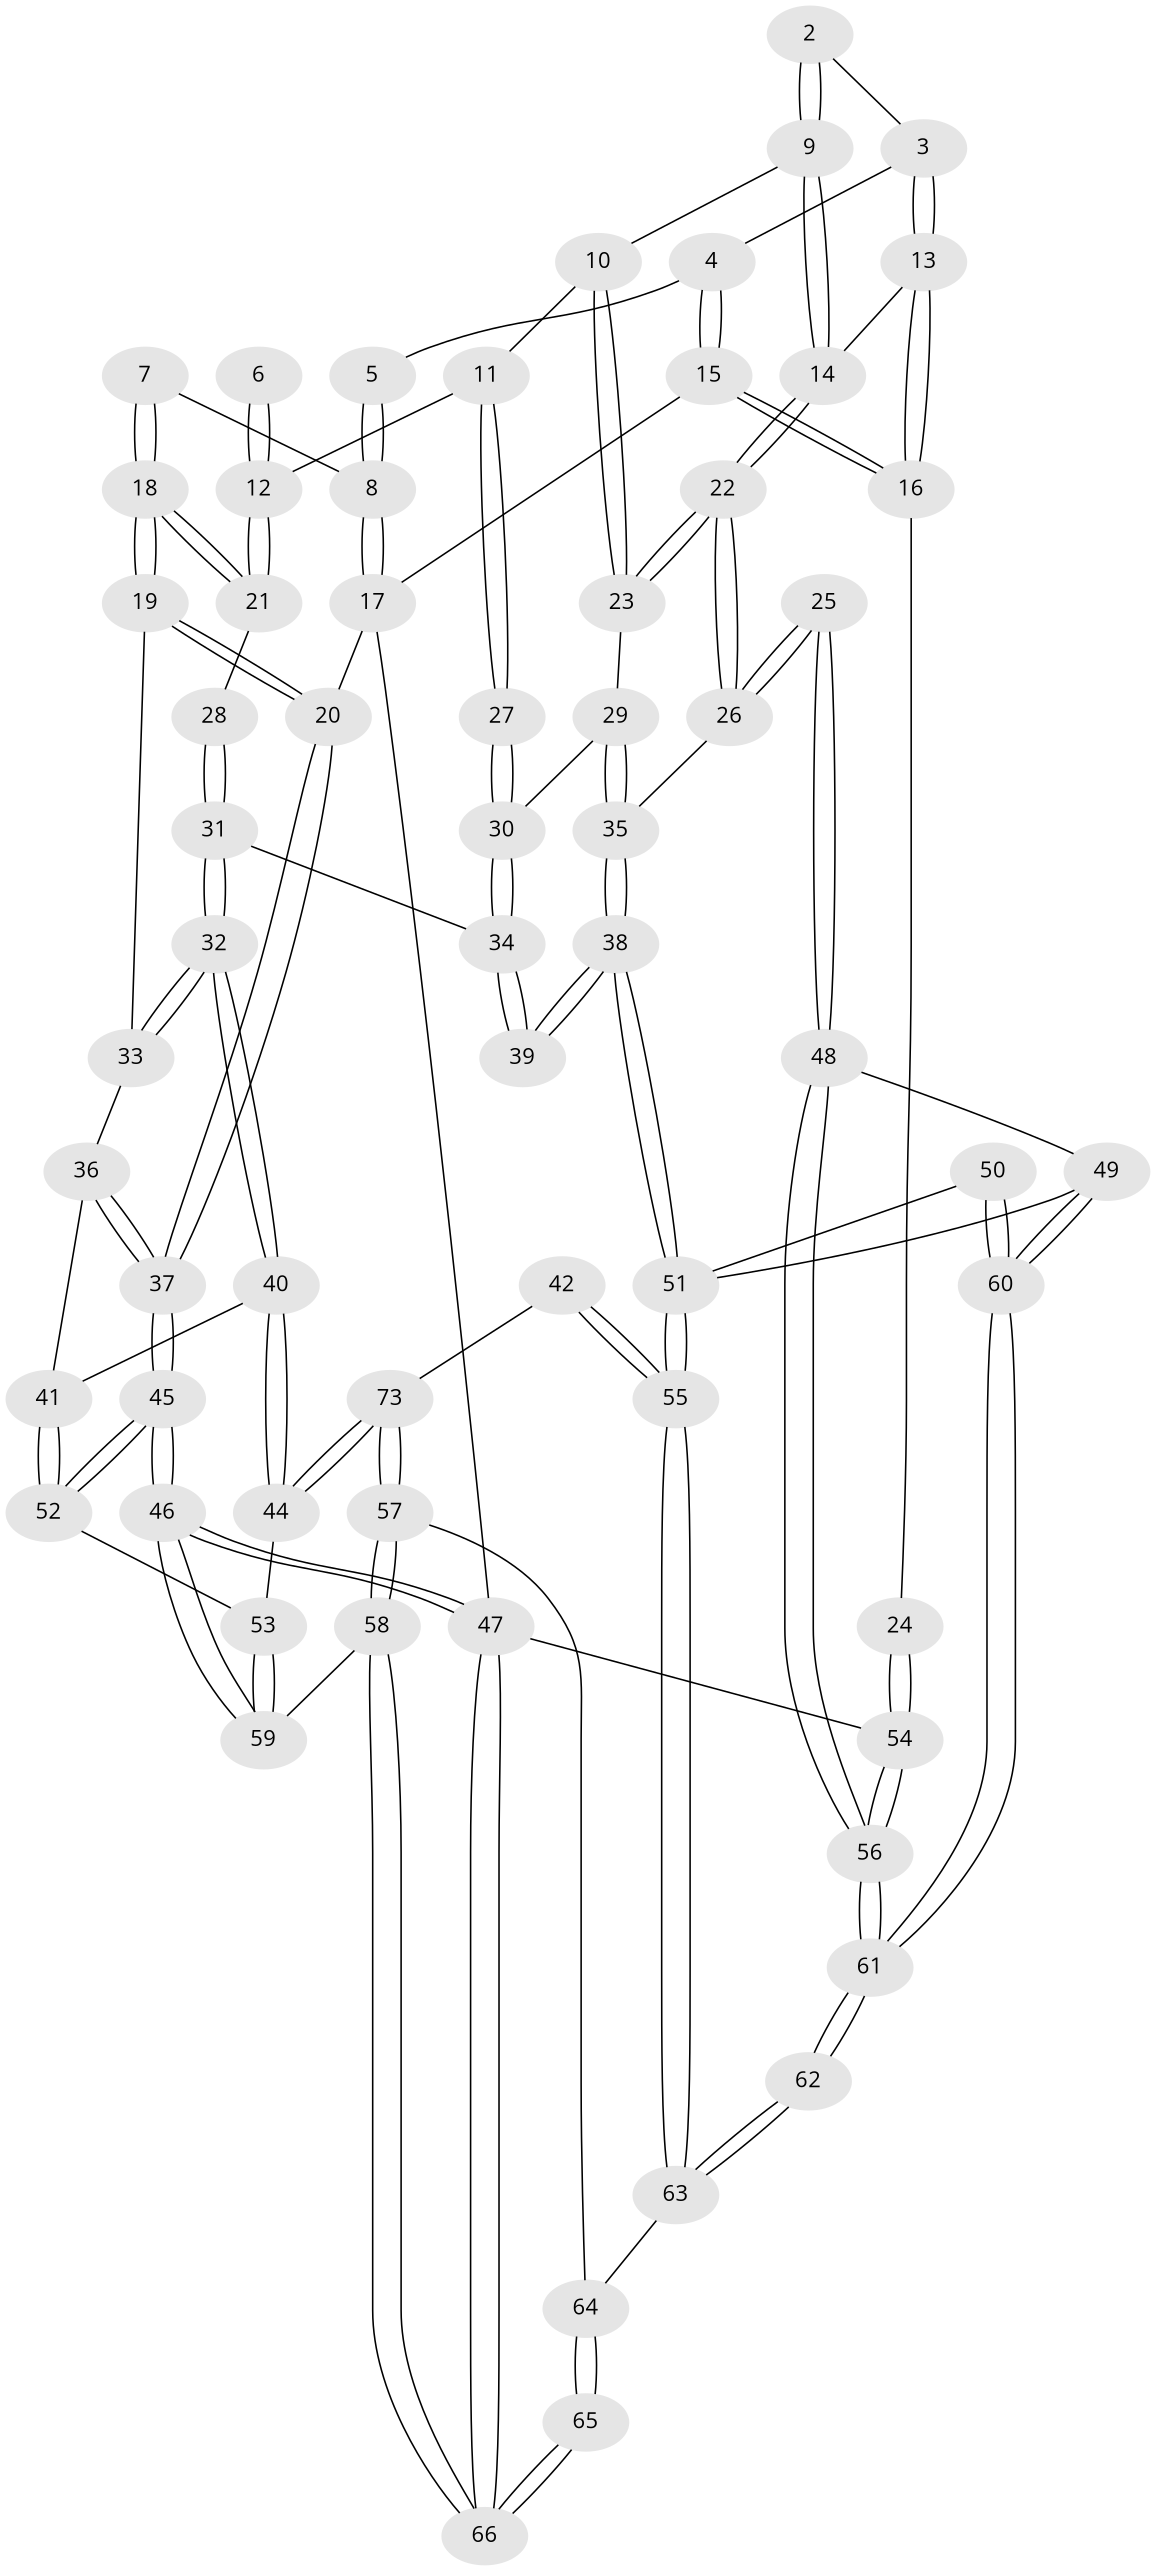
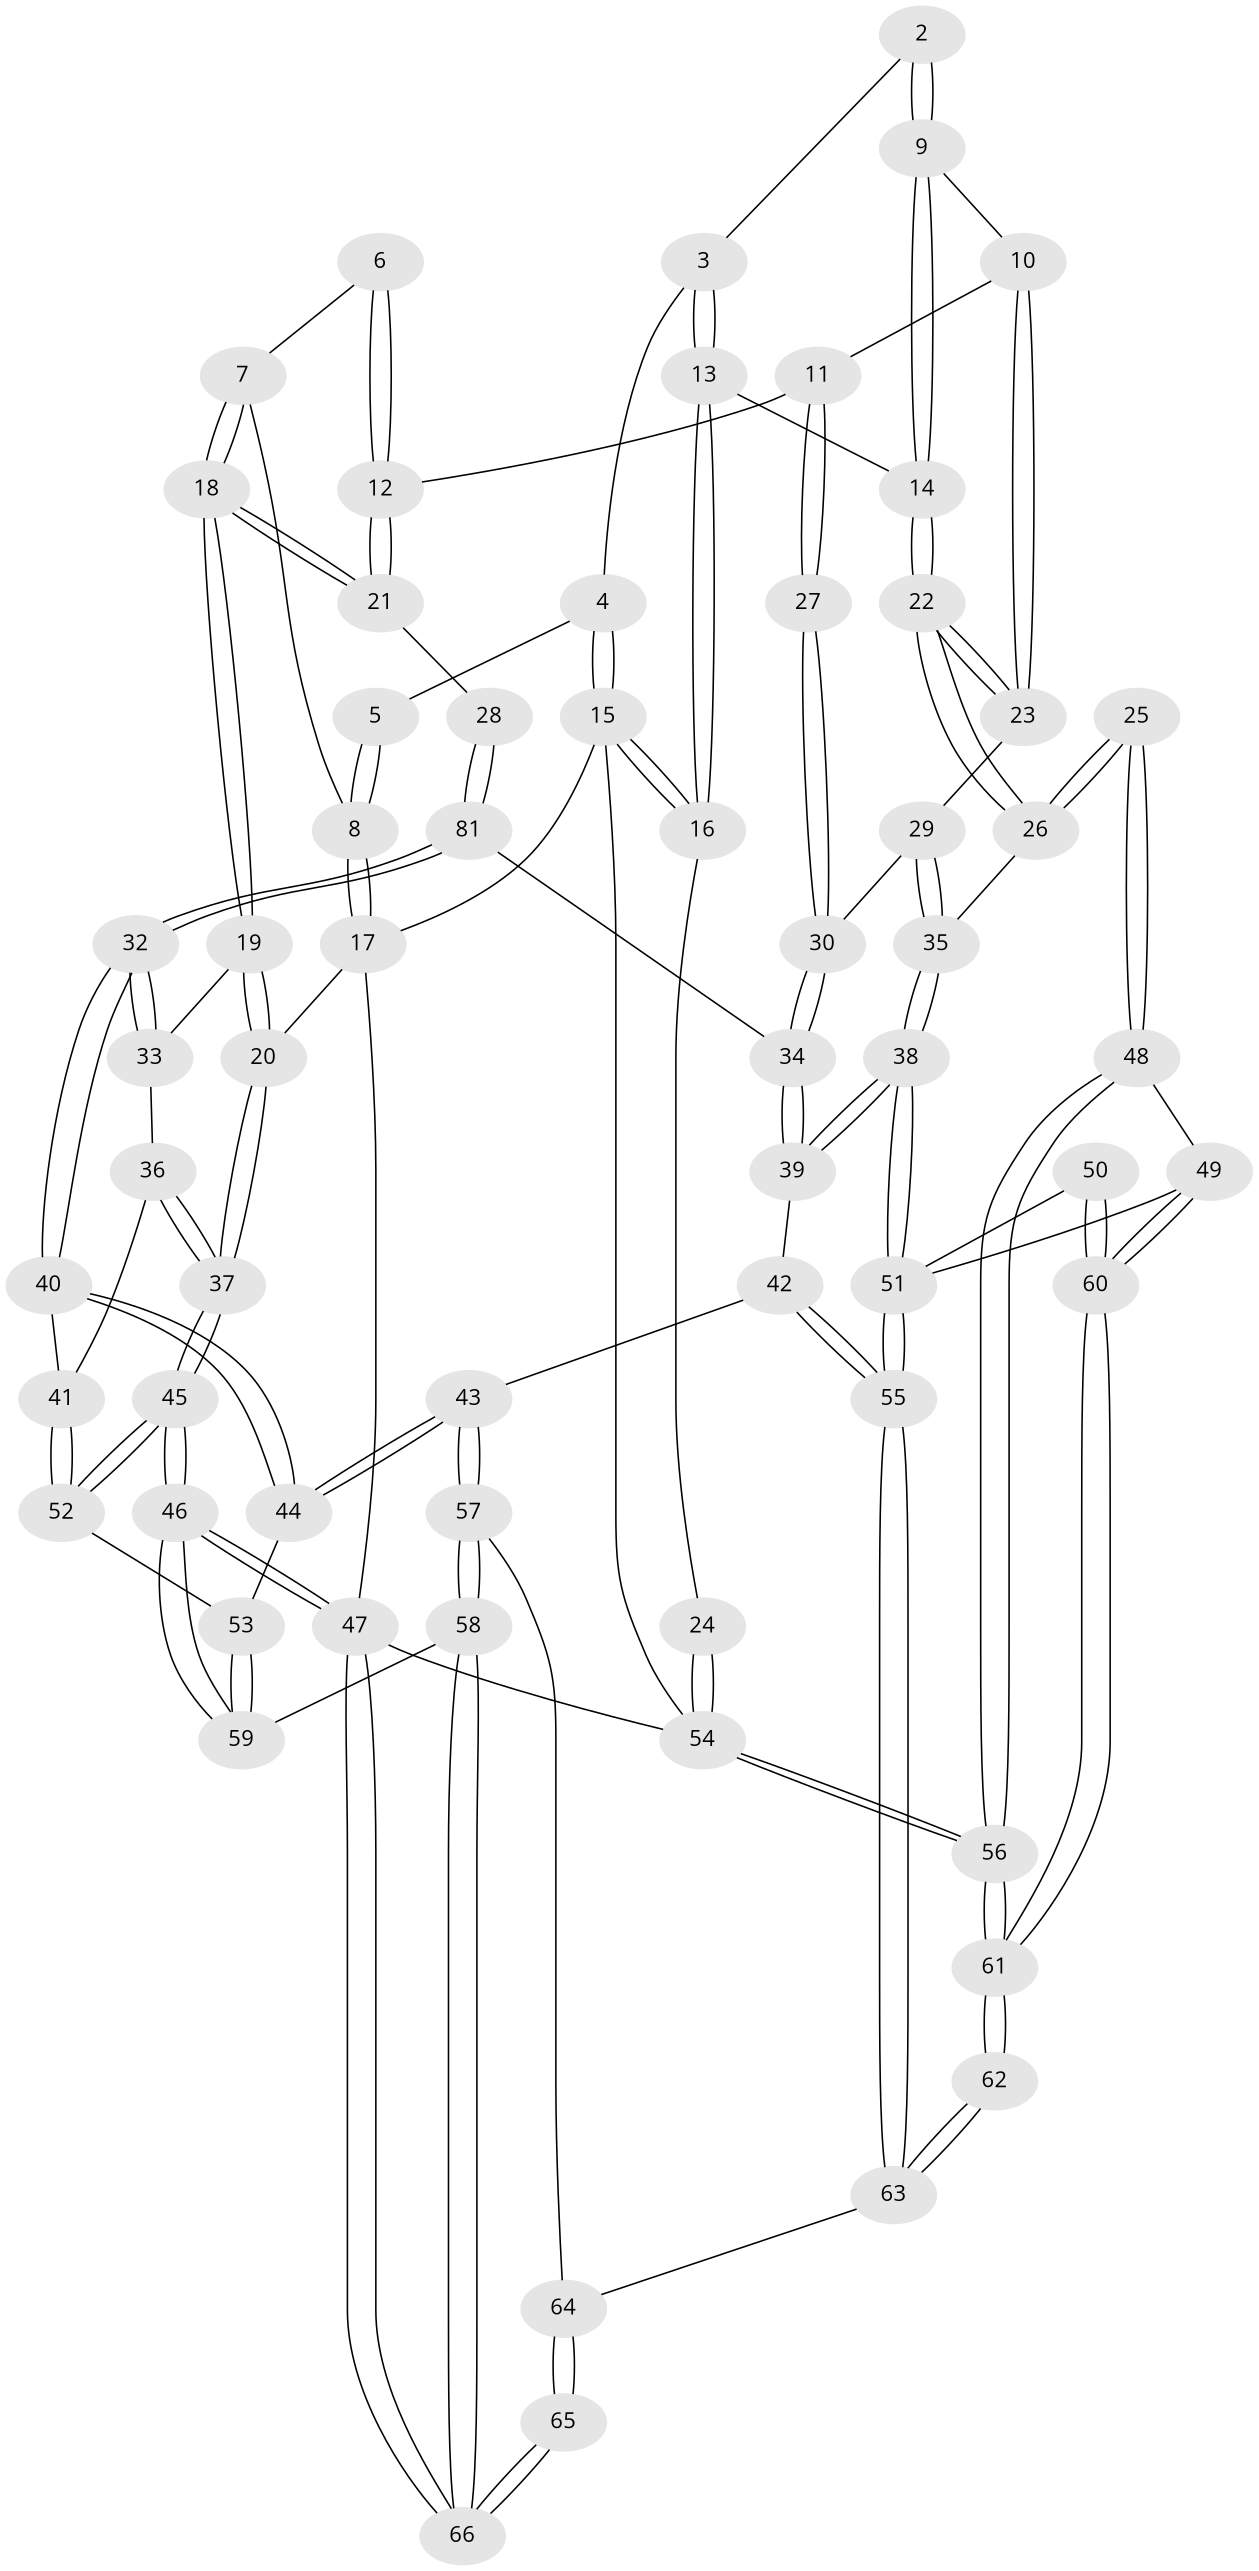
edge "6" -- "7": added
node "31": label "31" -> "81"
edge "39" -- "42": added
edge "15" -- "54": added
node "73": label "73" -> "43"
